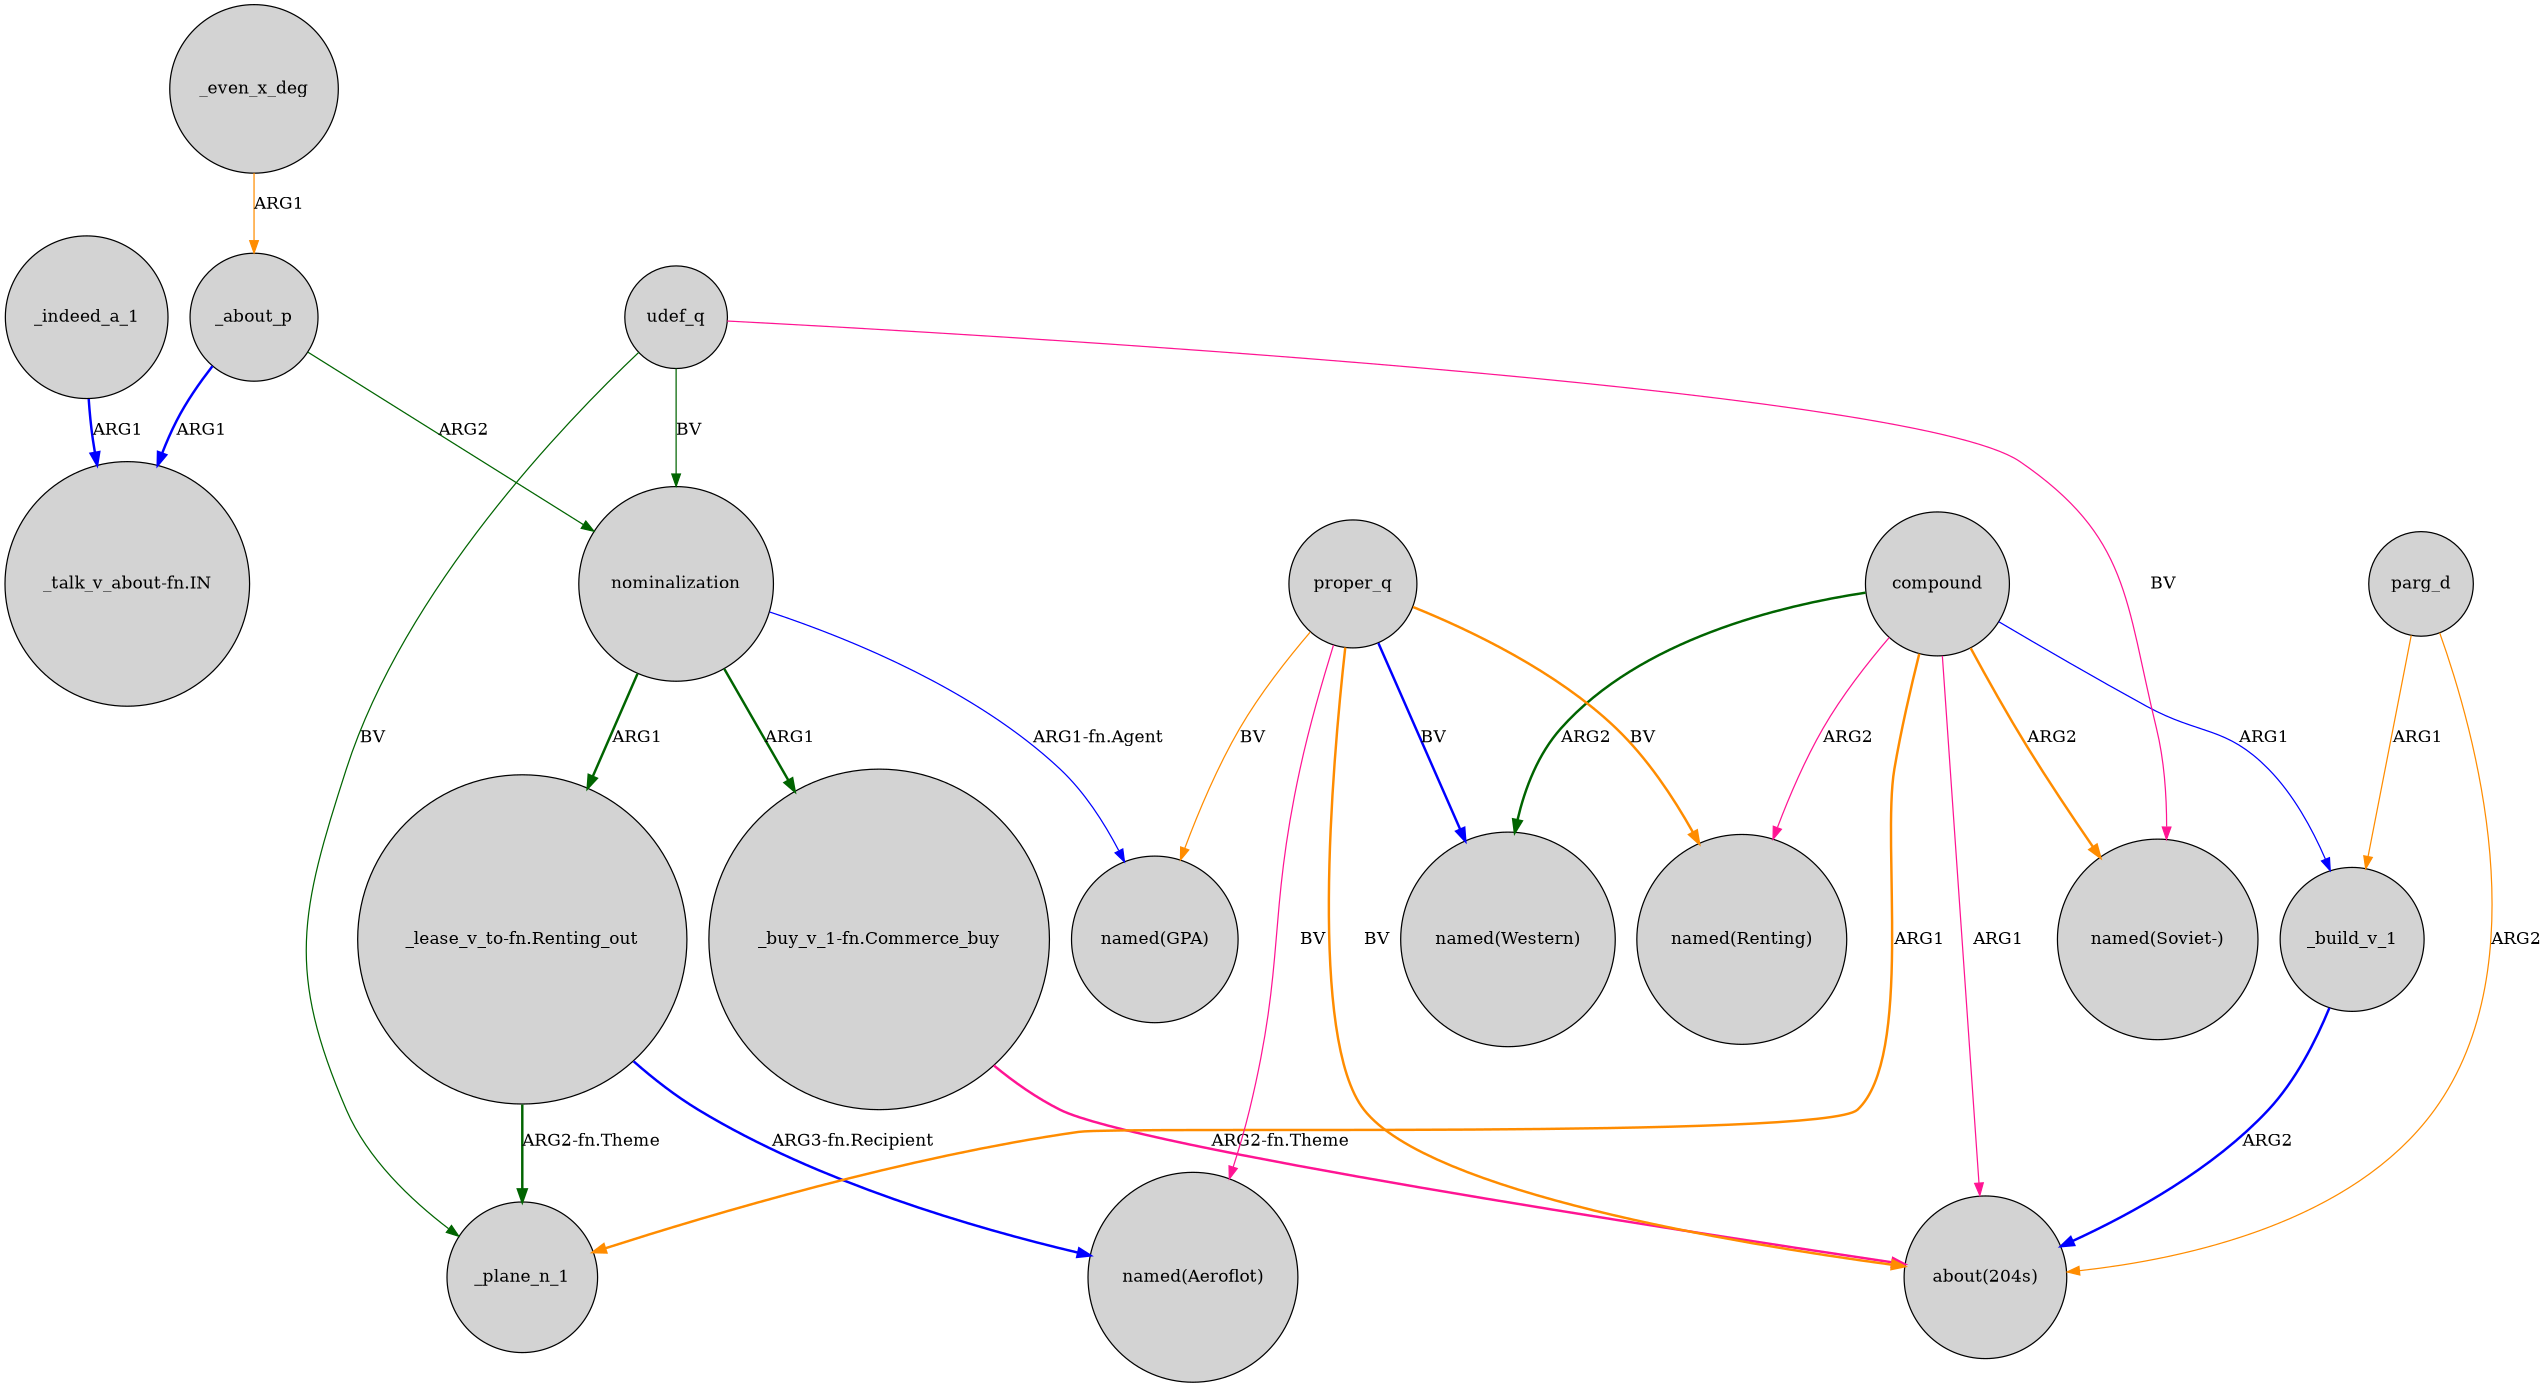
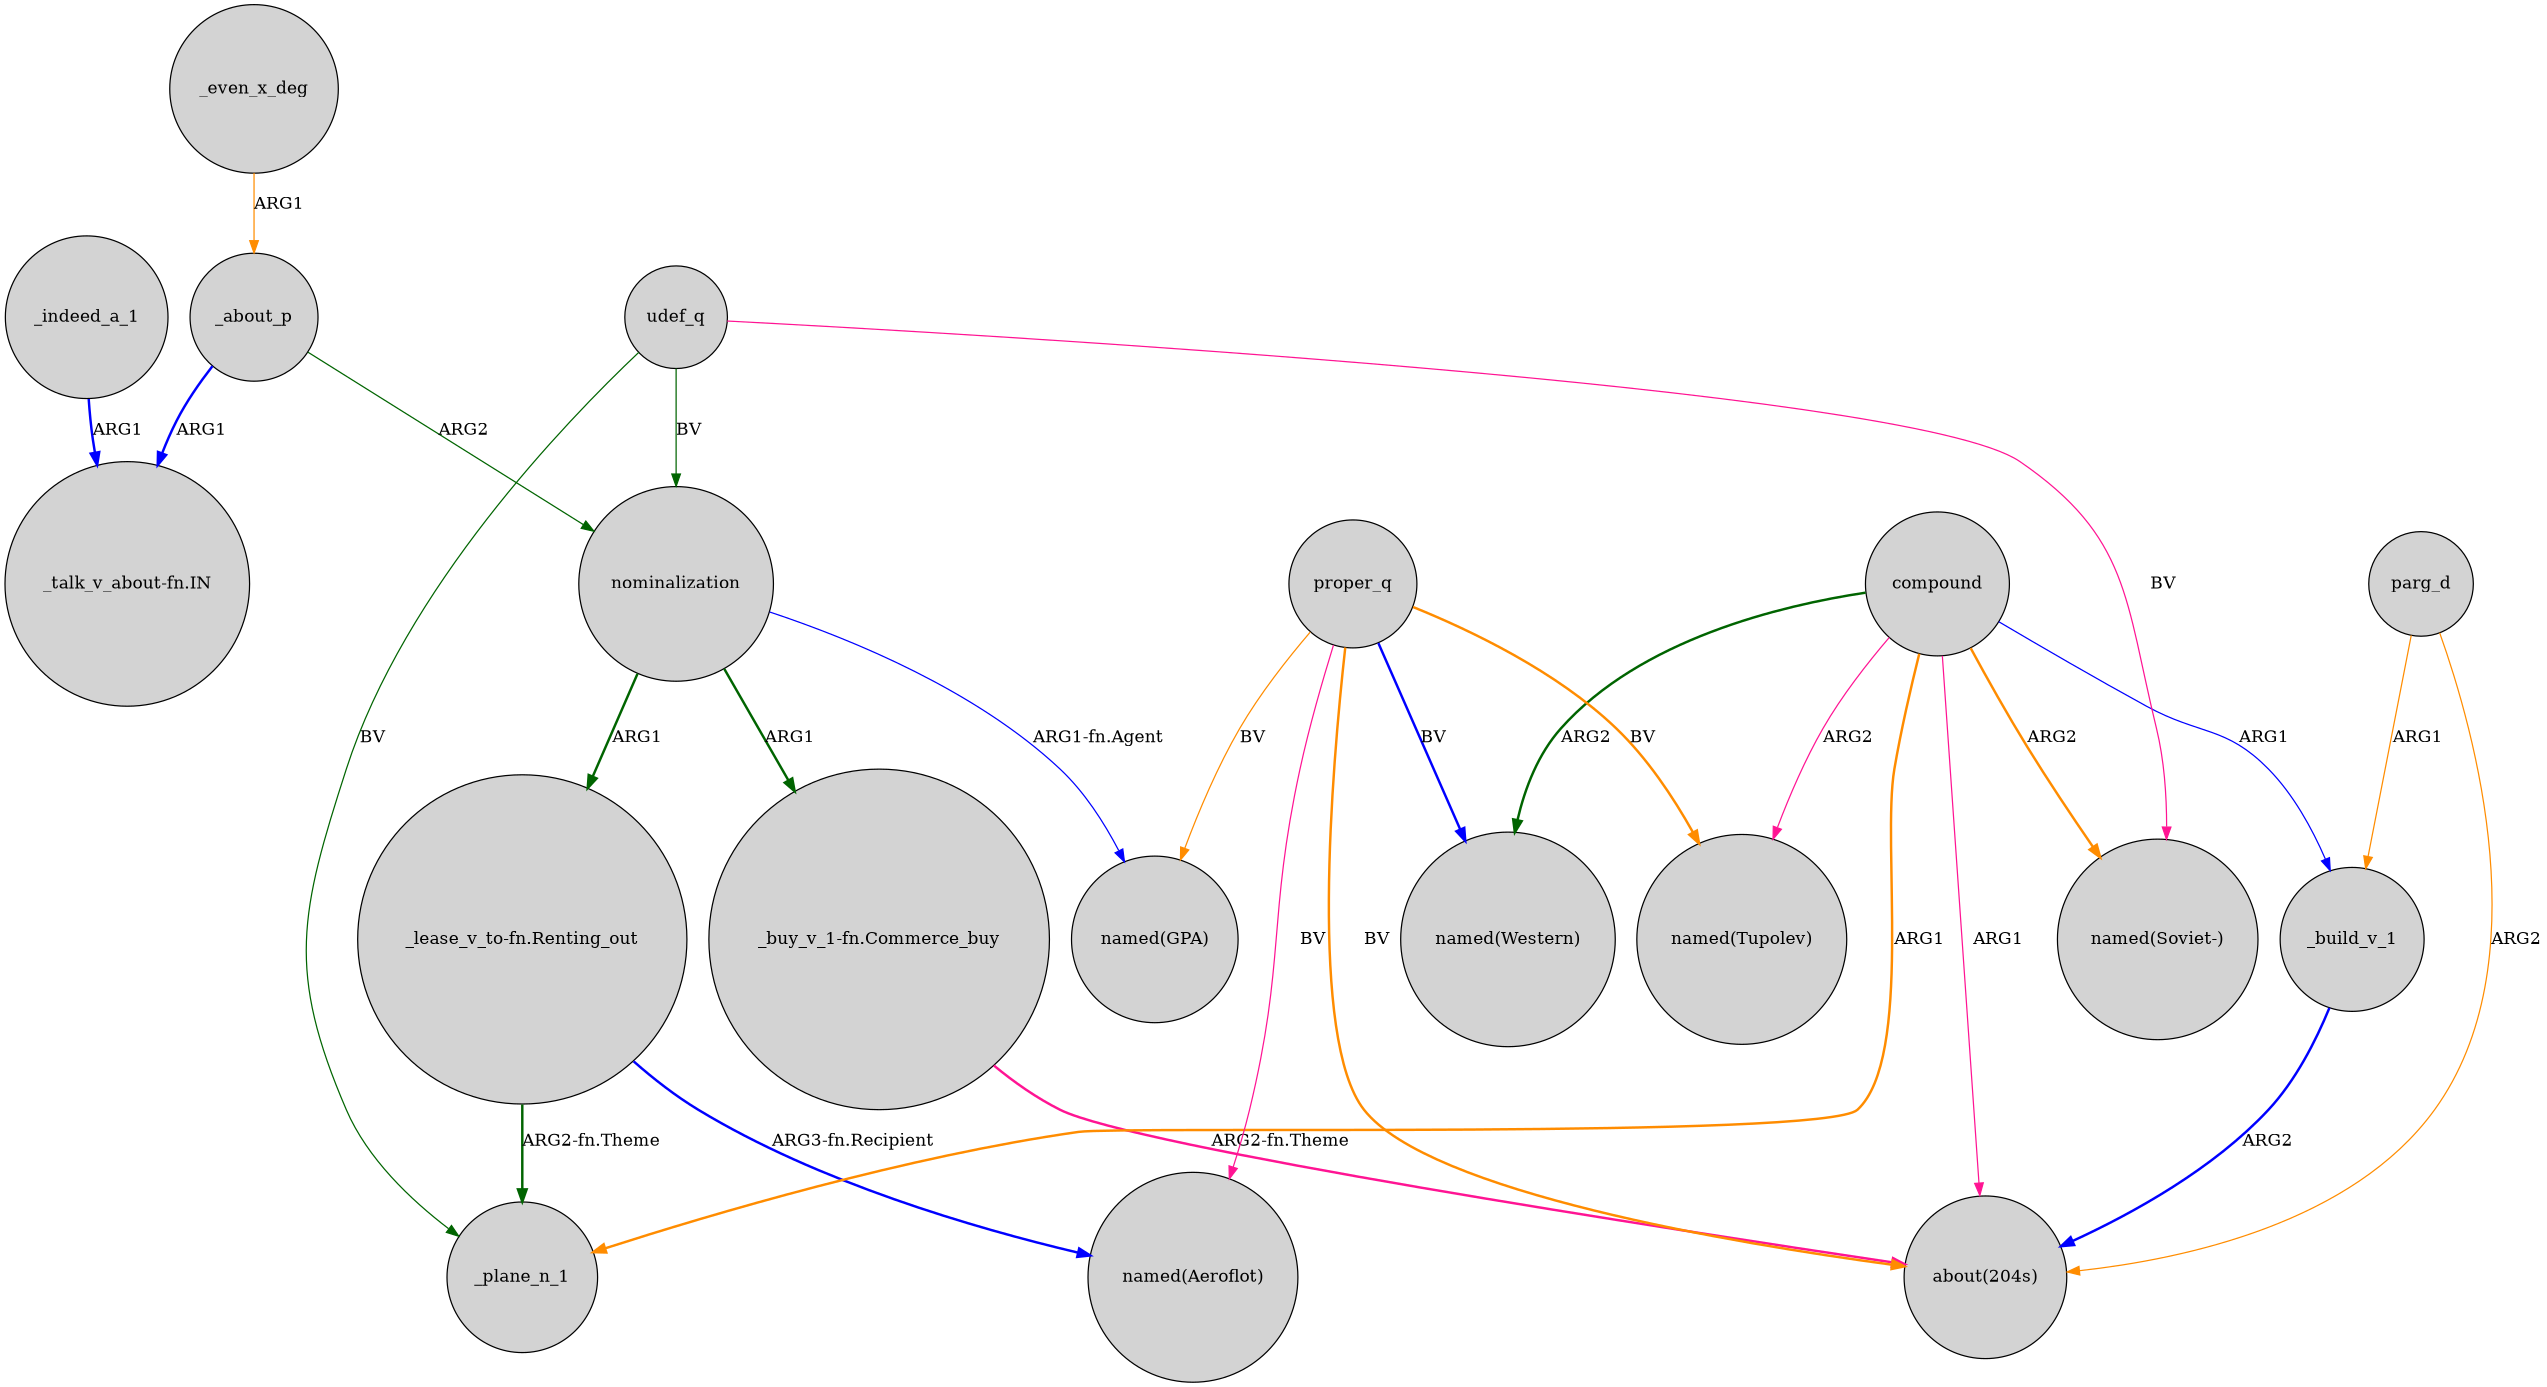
node "named(Renting)": label "named(Renting)" -> "named(Tupolev)"
